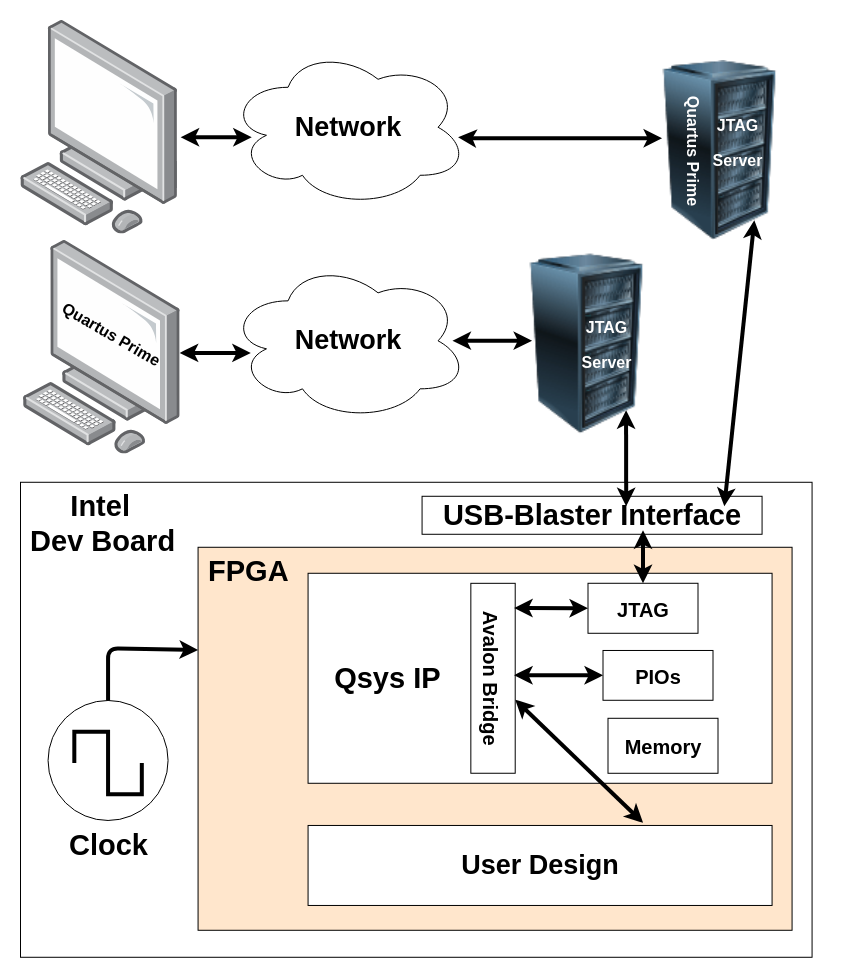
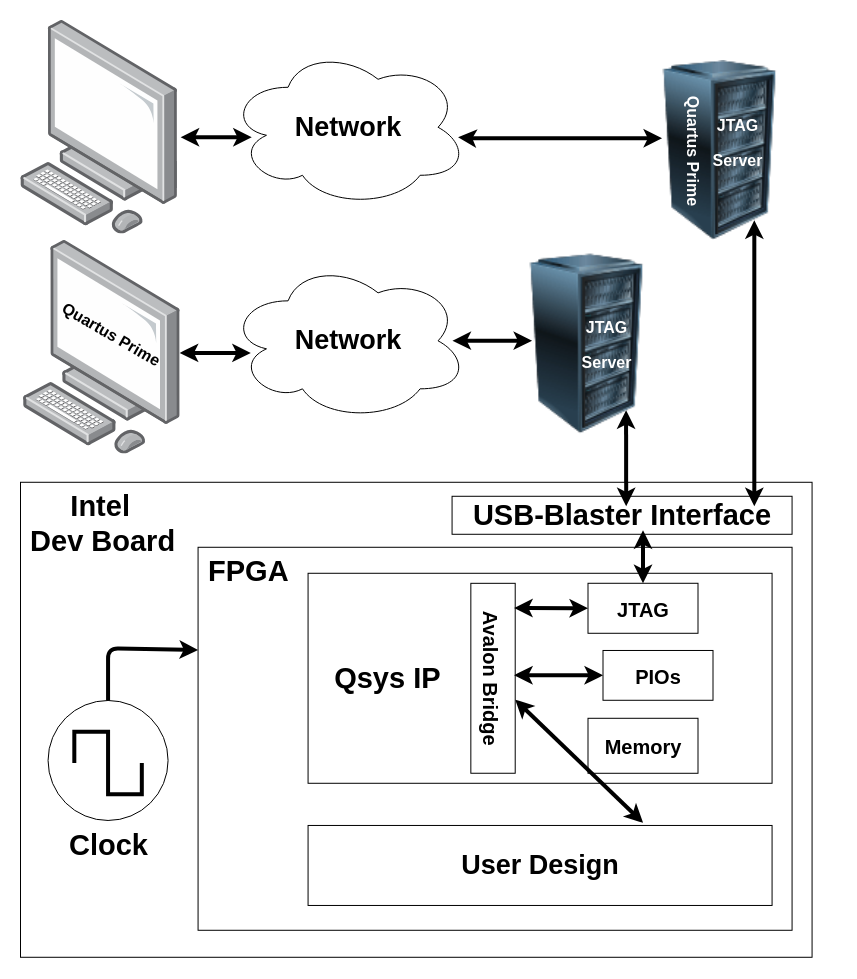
node "USB-Blaster Interface": moved (592, 515) -> (622, 515)
node "FPGA": fillcolor #ffe6cc -> #ffffff
node "Memory": moved (663, 746) -> (643, 746)
